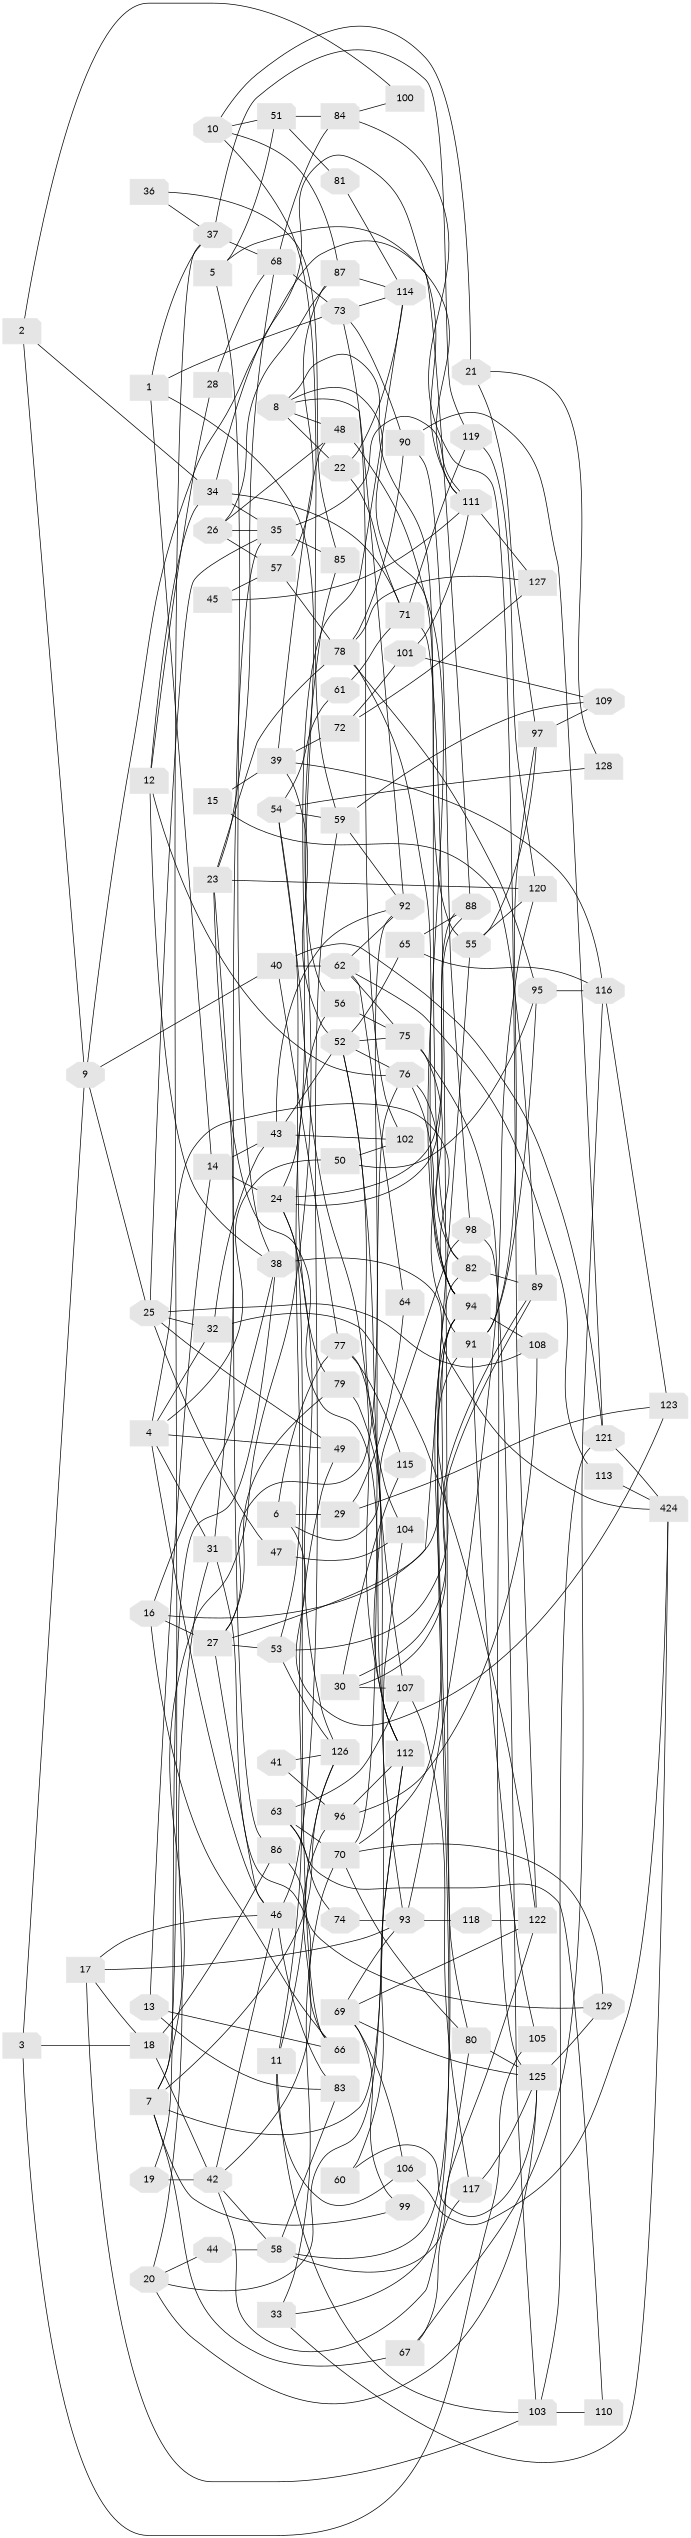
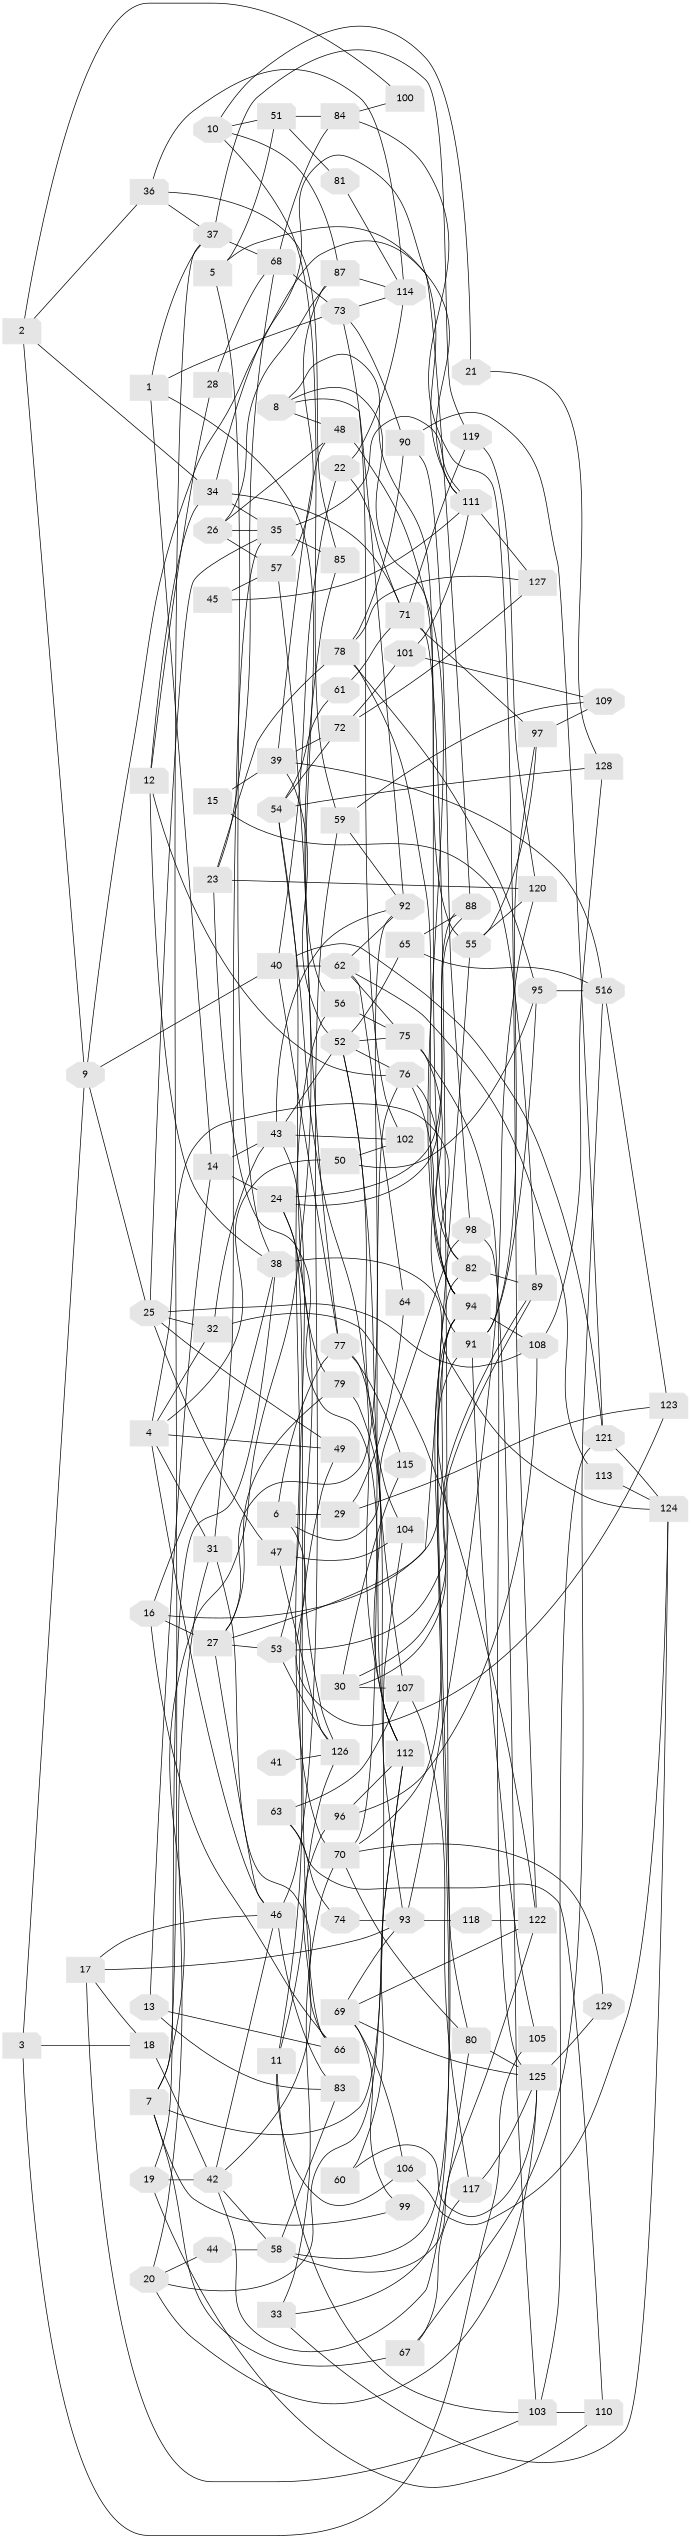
edge "36" -- "2": added
edge "8" -- "22": now "40" -- "22"
edge "21" -- "97": now "71" -- "97"
edge "57" -- "78": now "57" -- "77"
edge "114" -- "24": now "114" -- "36"
edge "54" -- "59": now "54" -- "72"
node "116": label "116" -> "516"
edge "128" -- "108": added
node "424": label "424" -> "124"
edge "41" -- "96": removed
edge "63" -- "70": now "43" -- "70"
node "86": removed
edge "126" -- "7": now "126" -- "47"
edge "19" -- "110": added
